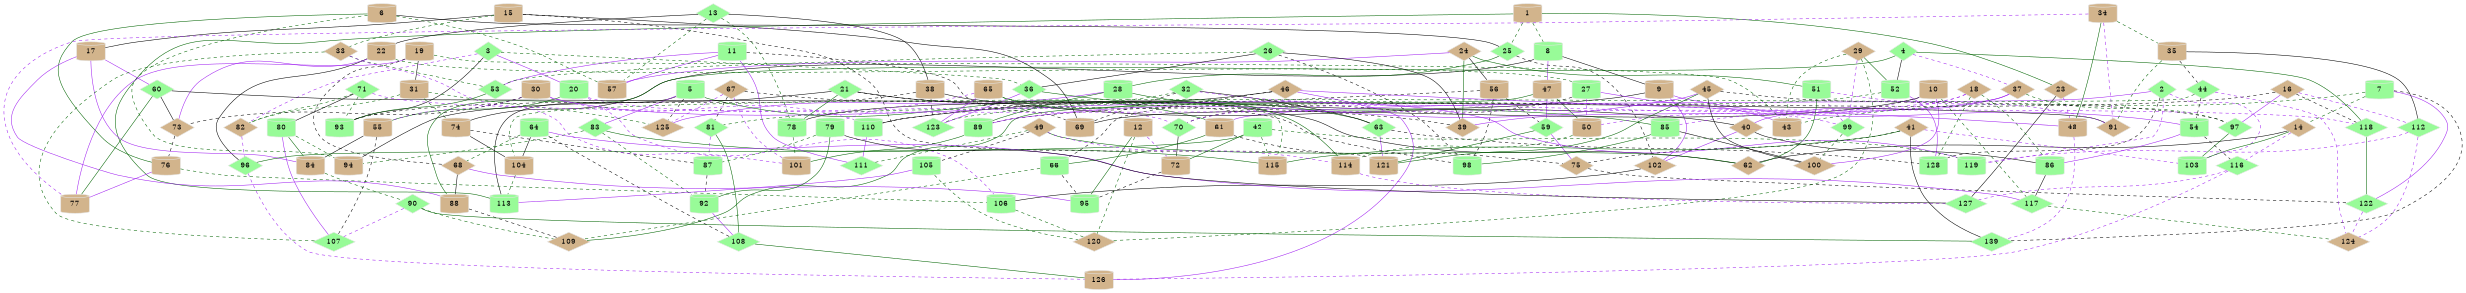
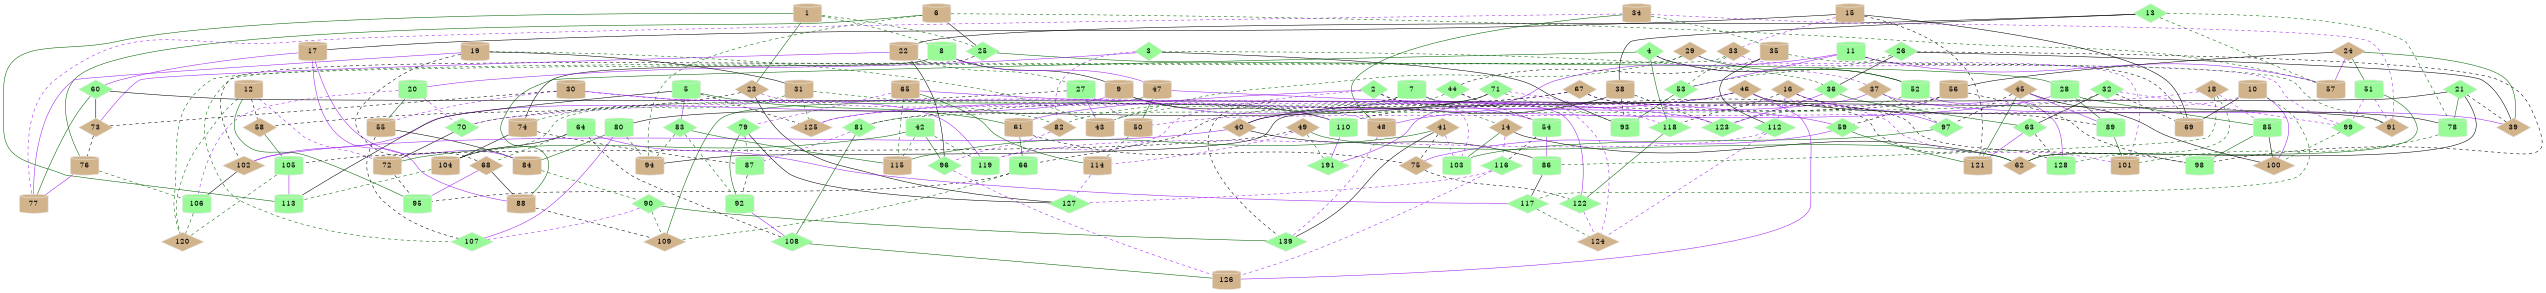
edge "15" -- "33": color darkgreen -> purple
node "58": added
node "79": shape cylinder -> diamond
node "111": label "111" -> "191"
